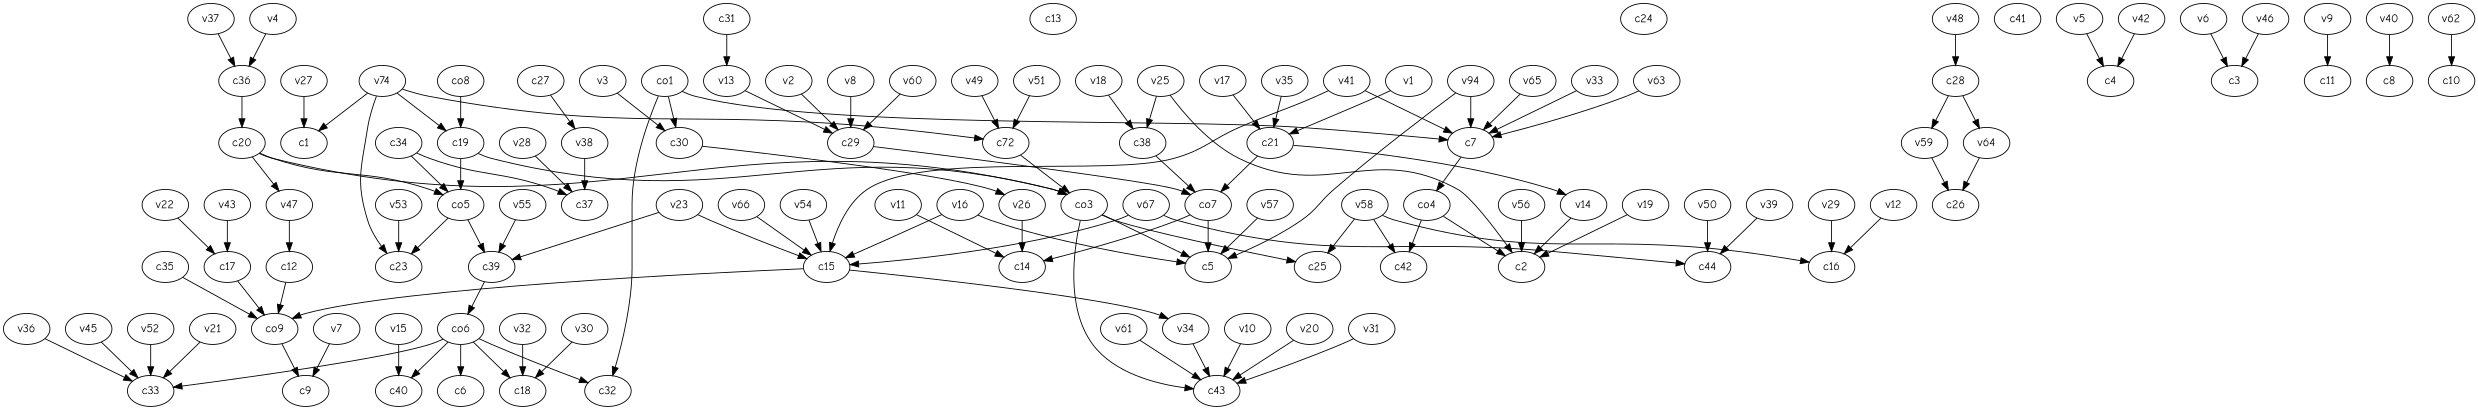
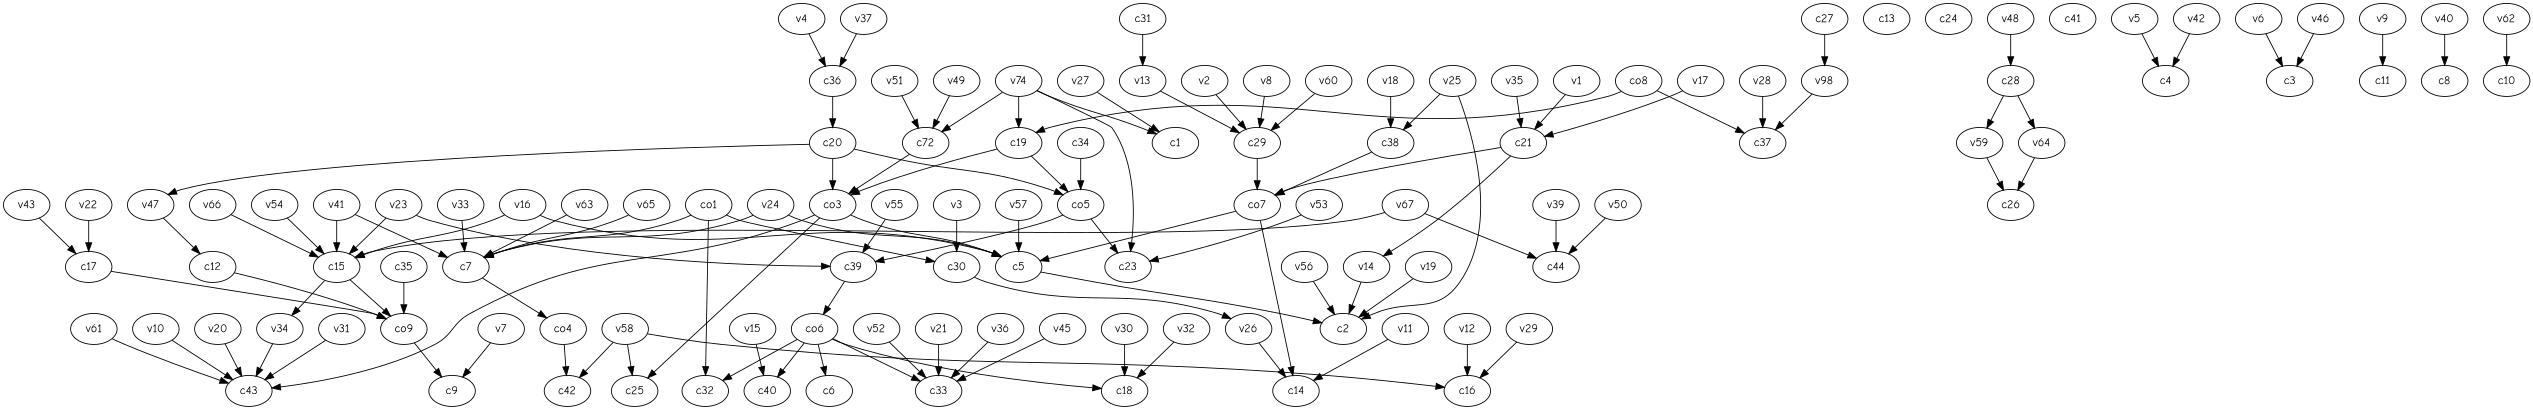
node "v94": label "v94" -> "v24"
node "v38": label "v38" -> "v98"
edge "c34" -> "c37": now "co8" -> "c37"
edge "co4" -> "c2": now "c5" -> "c2"
